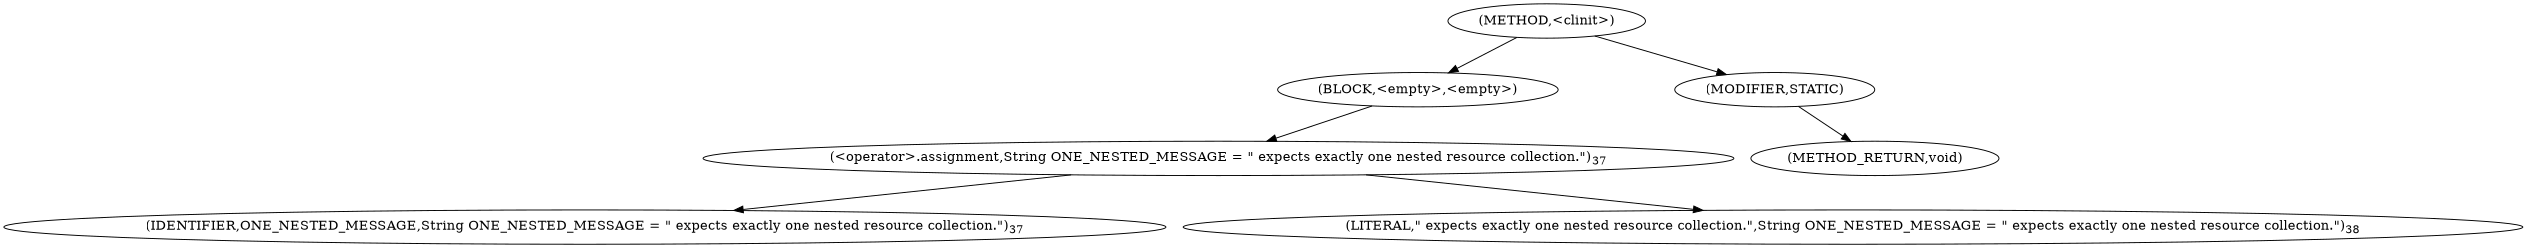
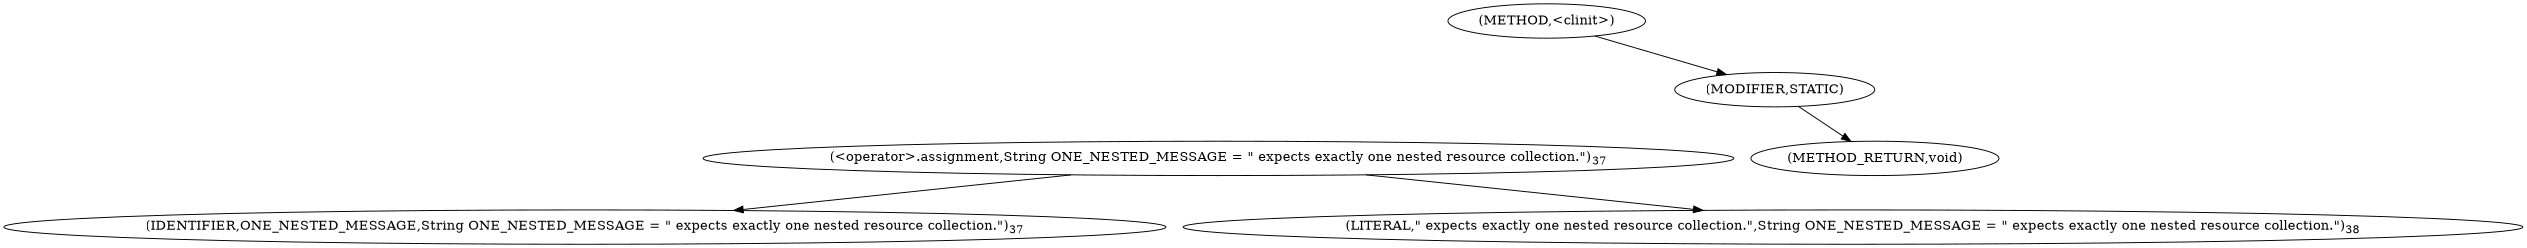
node "(BLOCK,<empty>,<empty>)": removed
